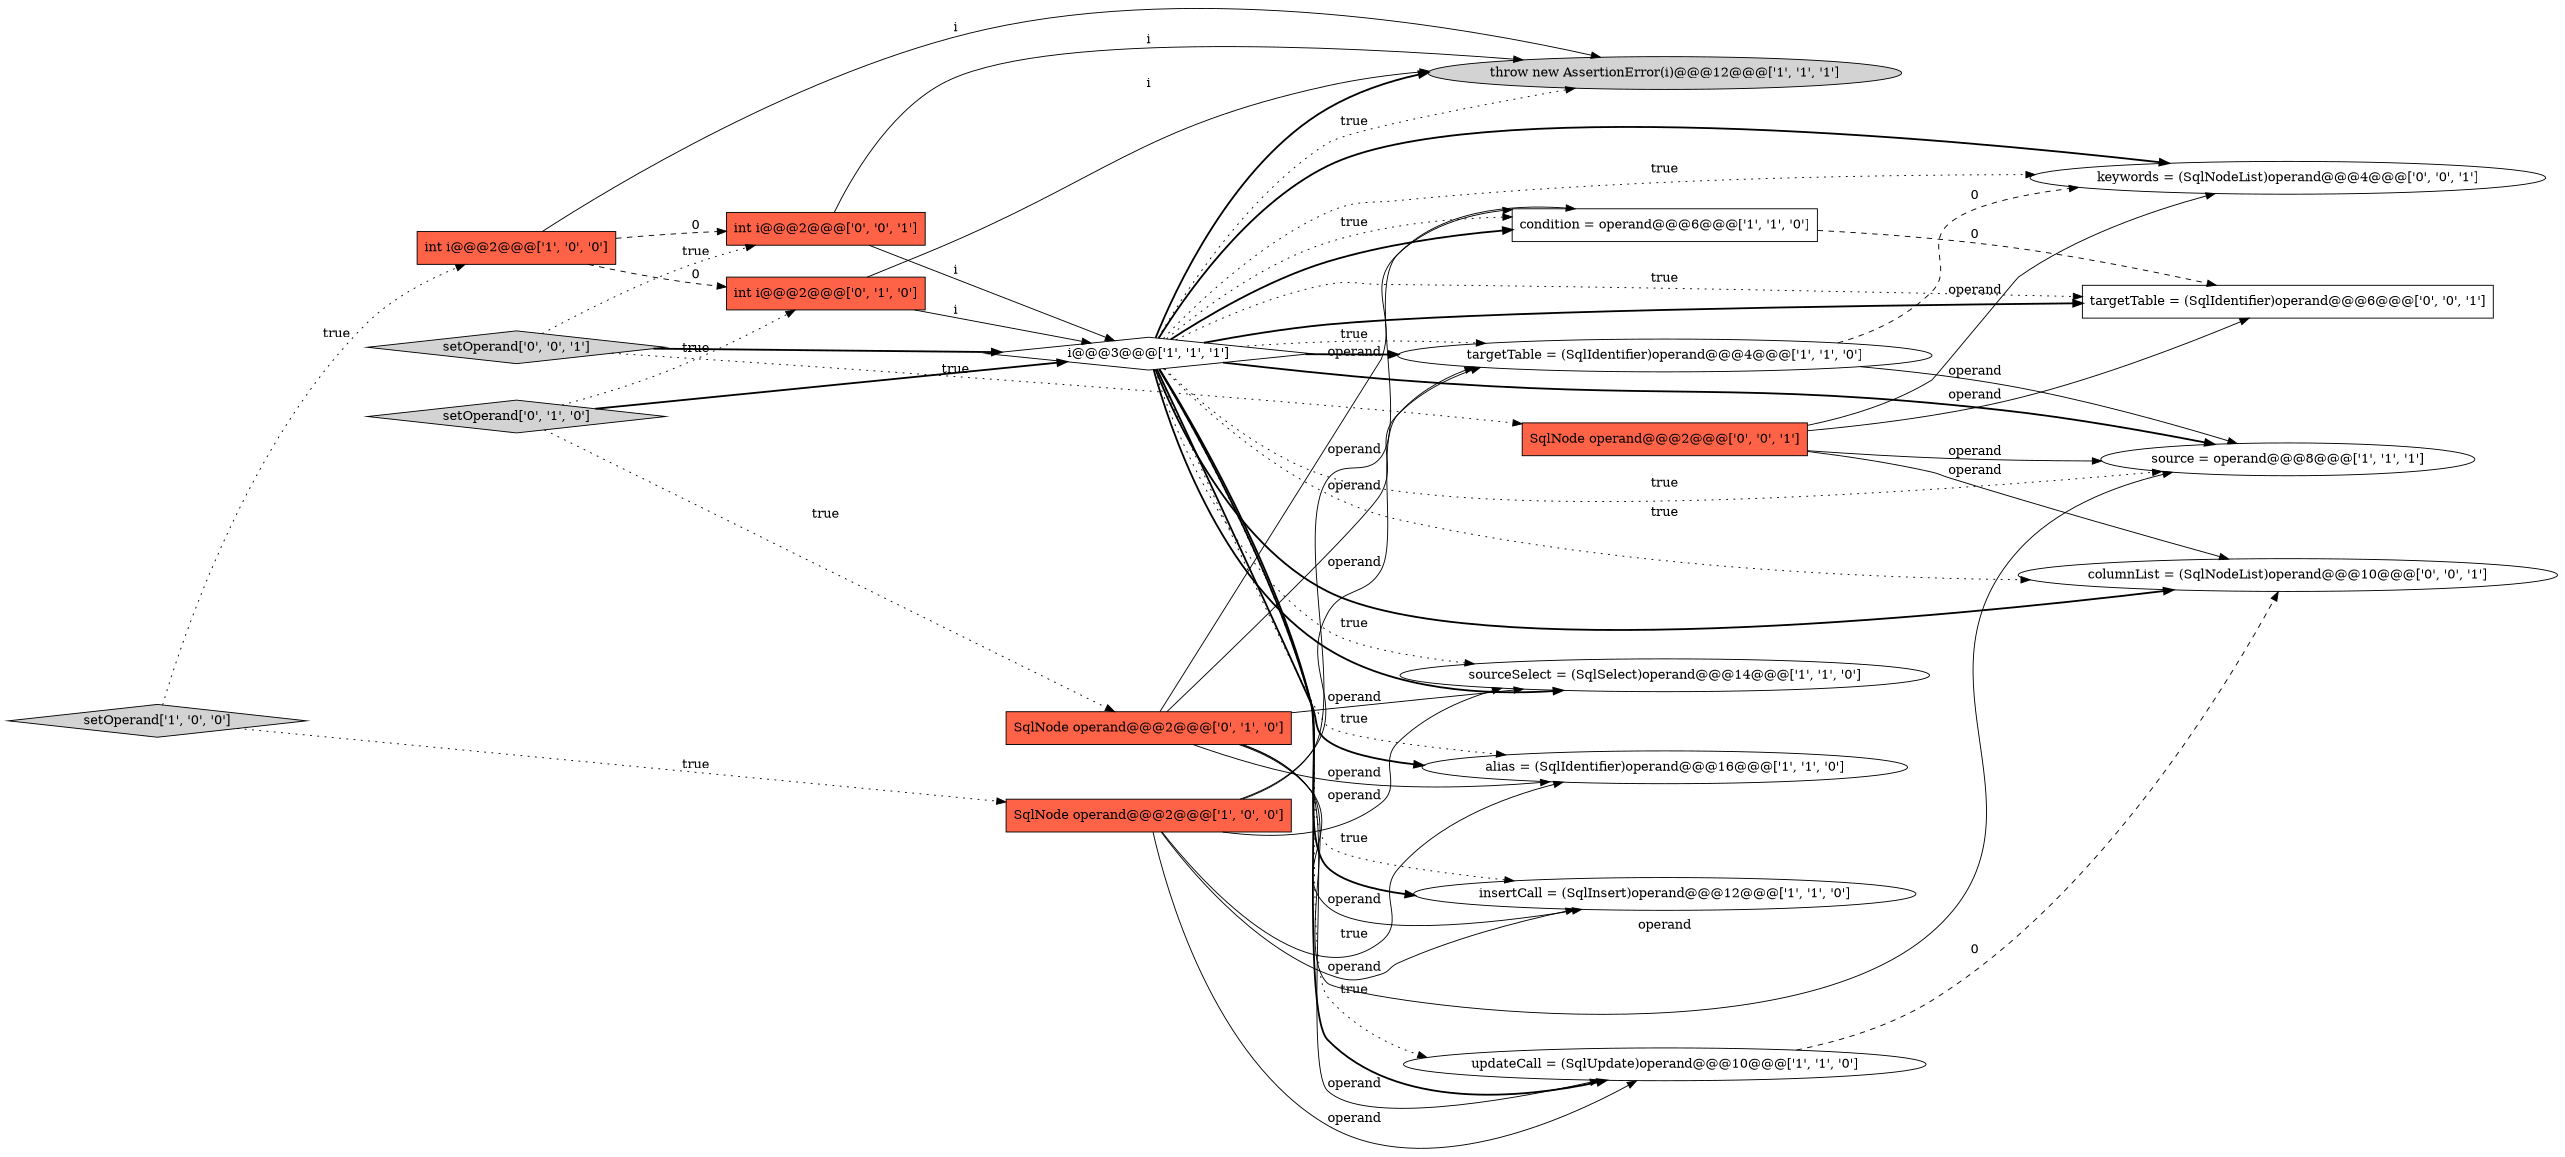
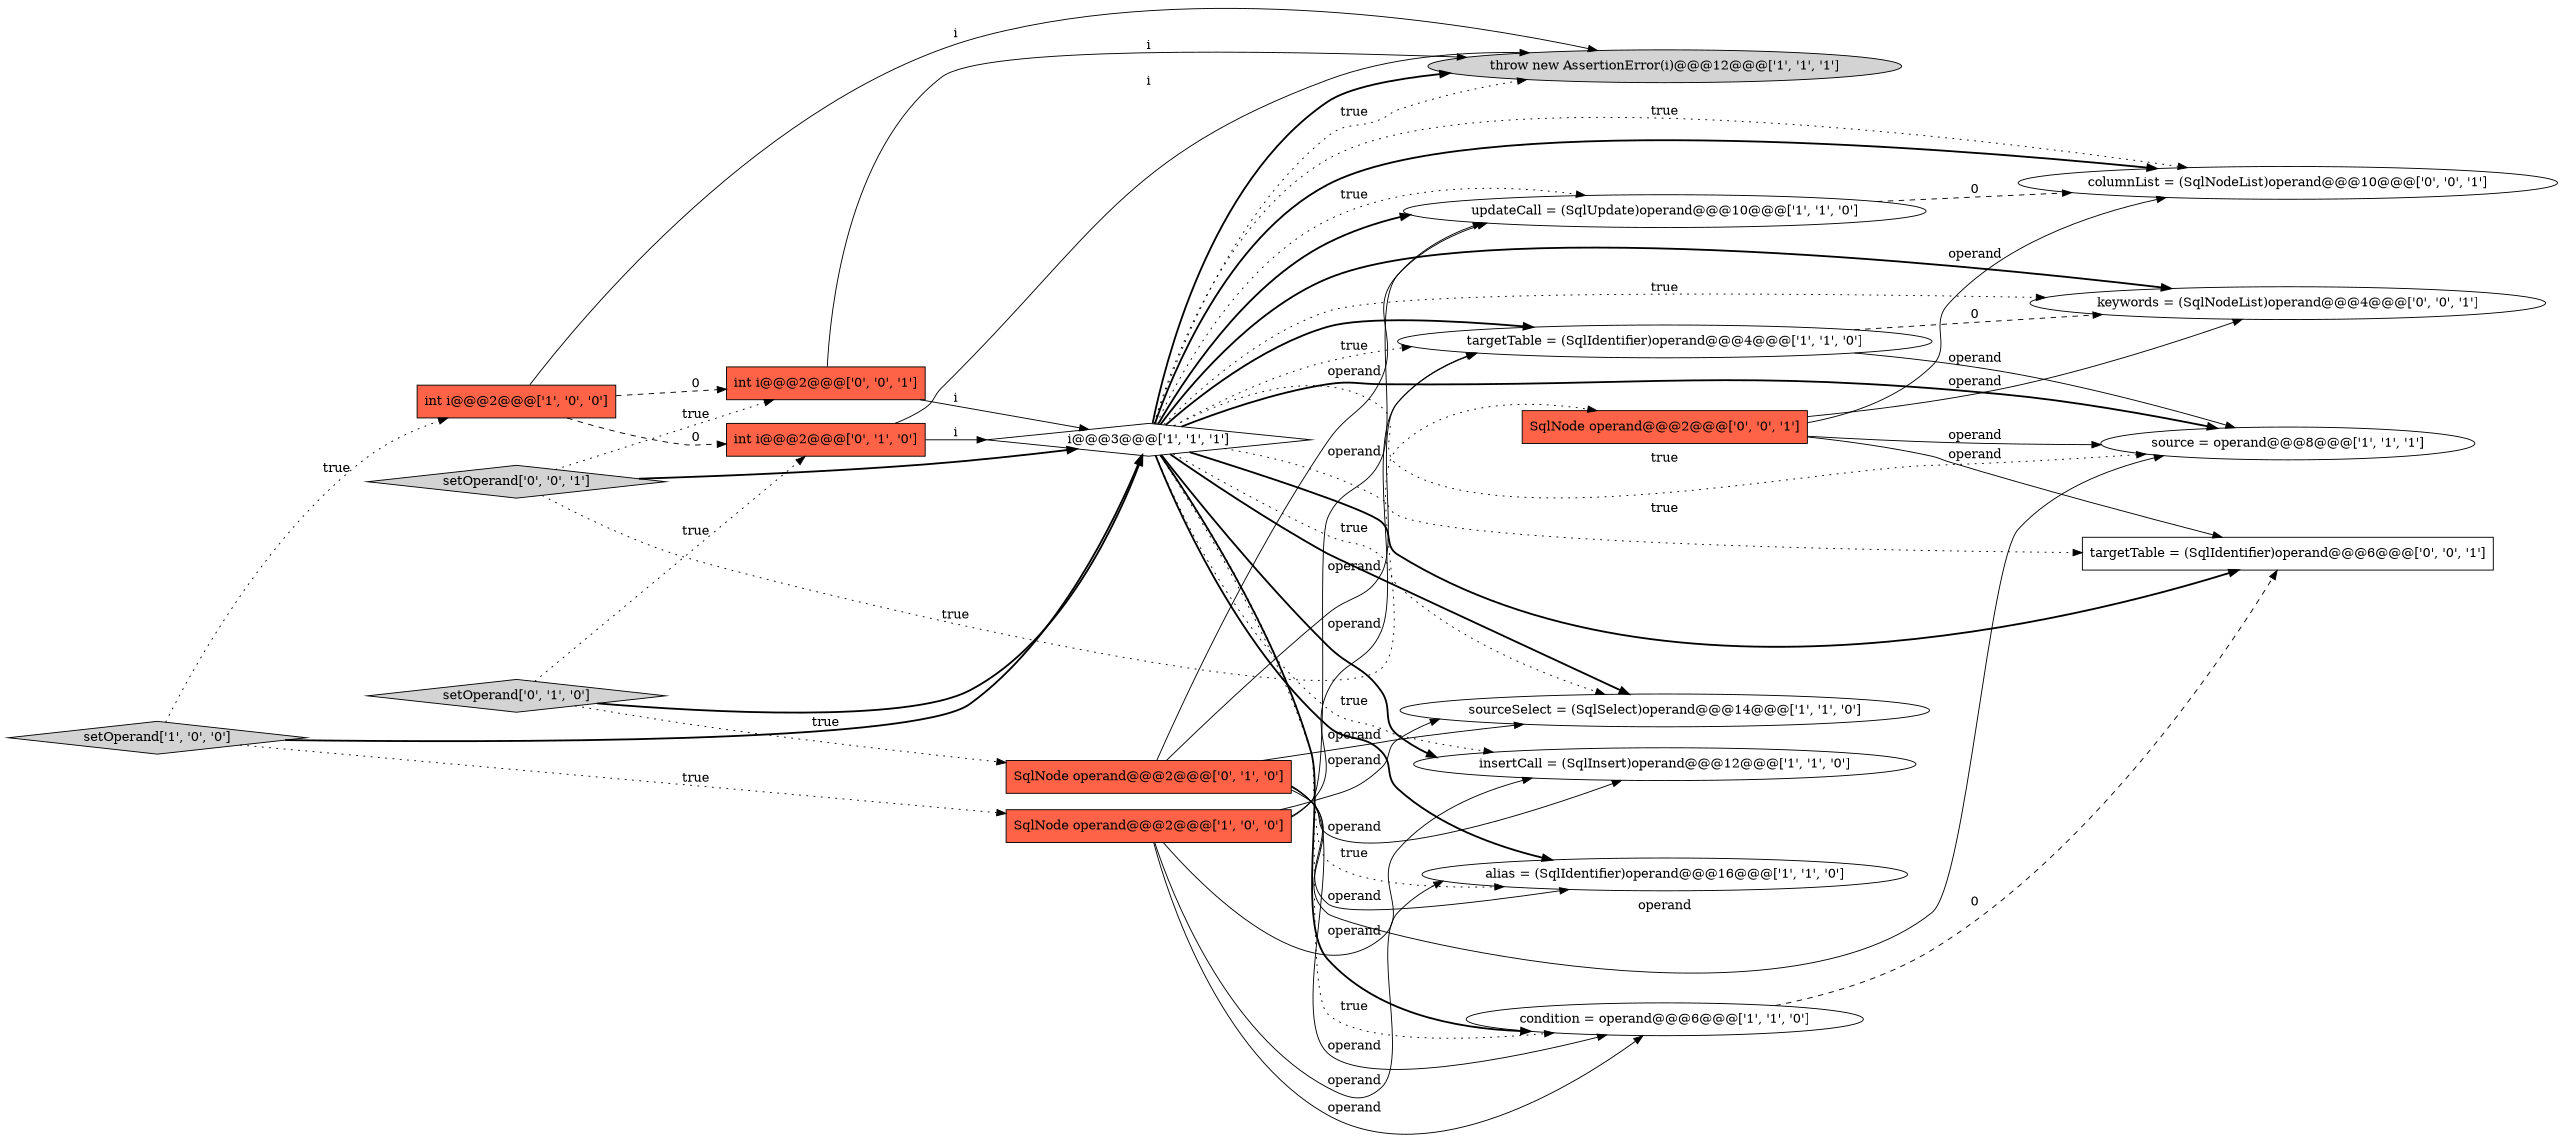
node "condition = operand@@@6@@@['1', '1', '0']": shape box -> ellipse
edge "setOperand['1', '0', '0']" -> "i@@@3@@@['1', '1', '1']": added
edge "SqlNode operand@@@2@@@['1', '0', '0']" -> "alias = (SqlIdentifier)operand@@@16@@@['1', '1', '0']": label "true" -> "operand"
